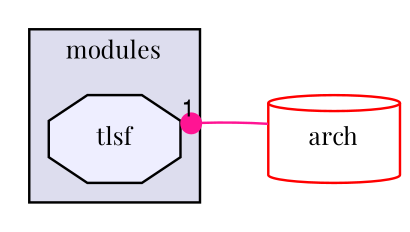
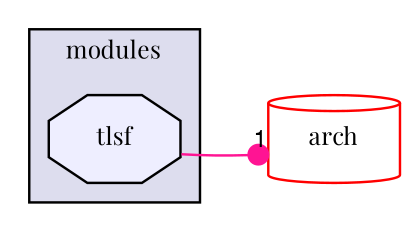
edge "arch" -> "tlsf": reversed
